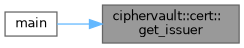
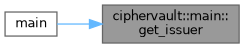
node "ciphervault::cert:: get_issuer": label "ciphervault::cert:: get_issuer" -> "ciphervault::main:: get_issuer"
